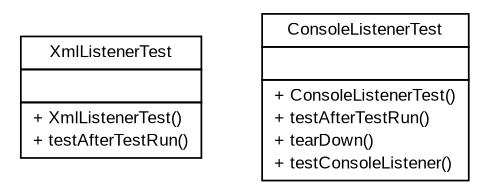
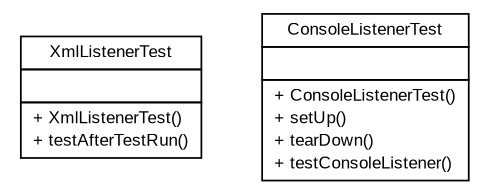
node "ConsoleListenerTest": text "+ testAfterTestRun()" -> "+ setUp()"
